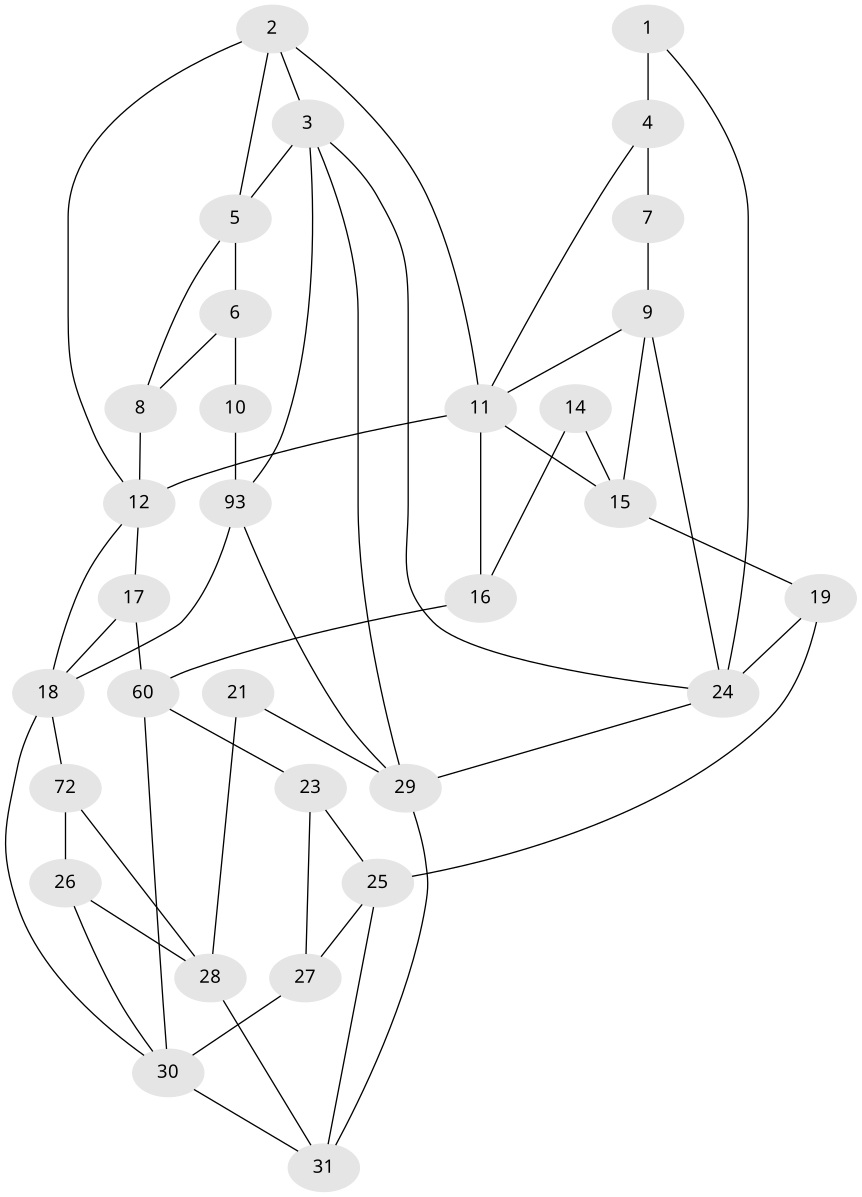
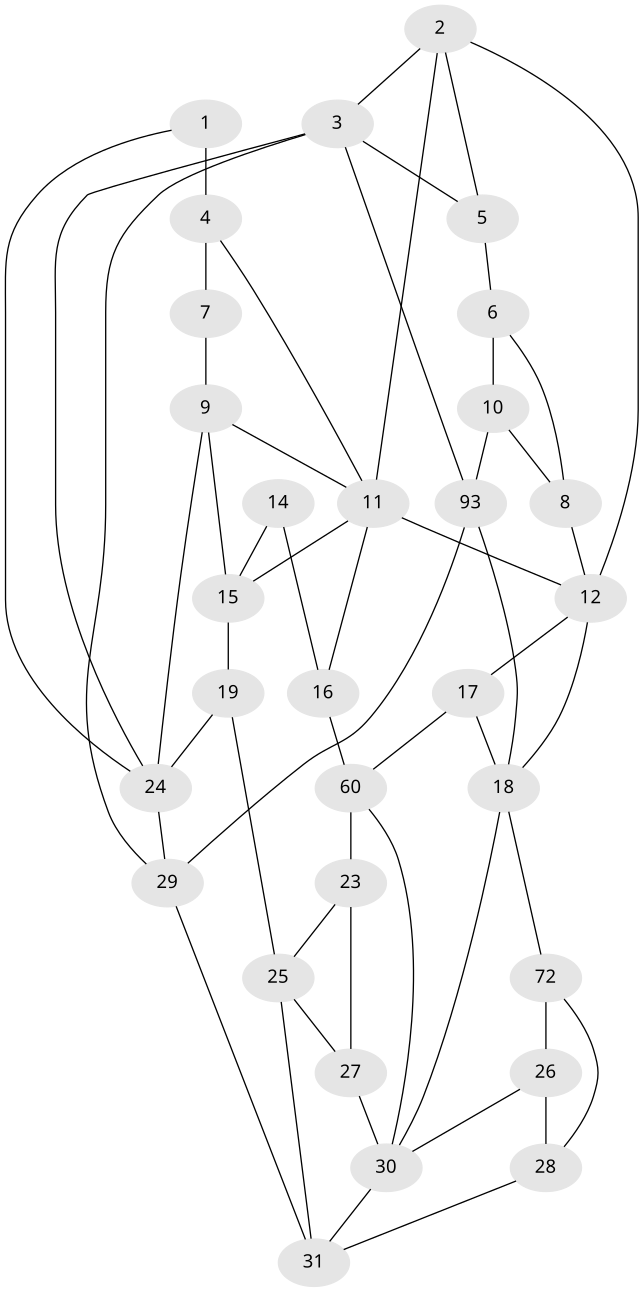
edge "5" -- "8": now "10" -- "8"
node "21": removed
